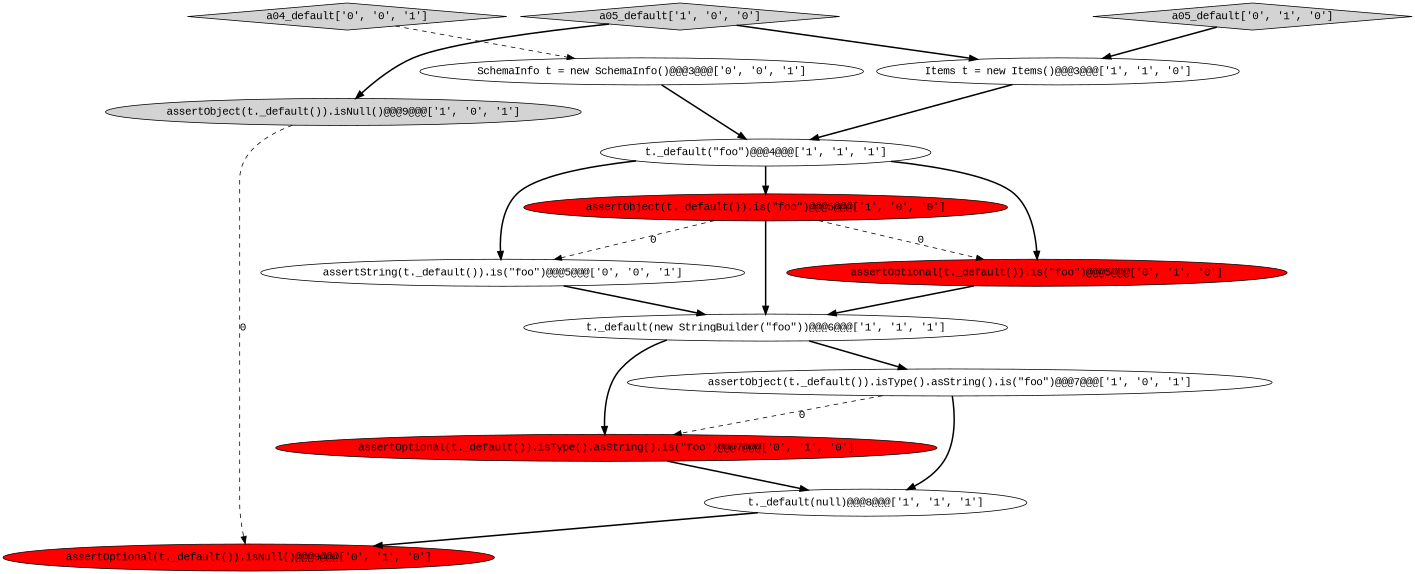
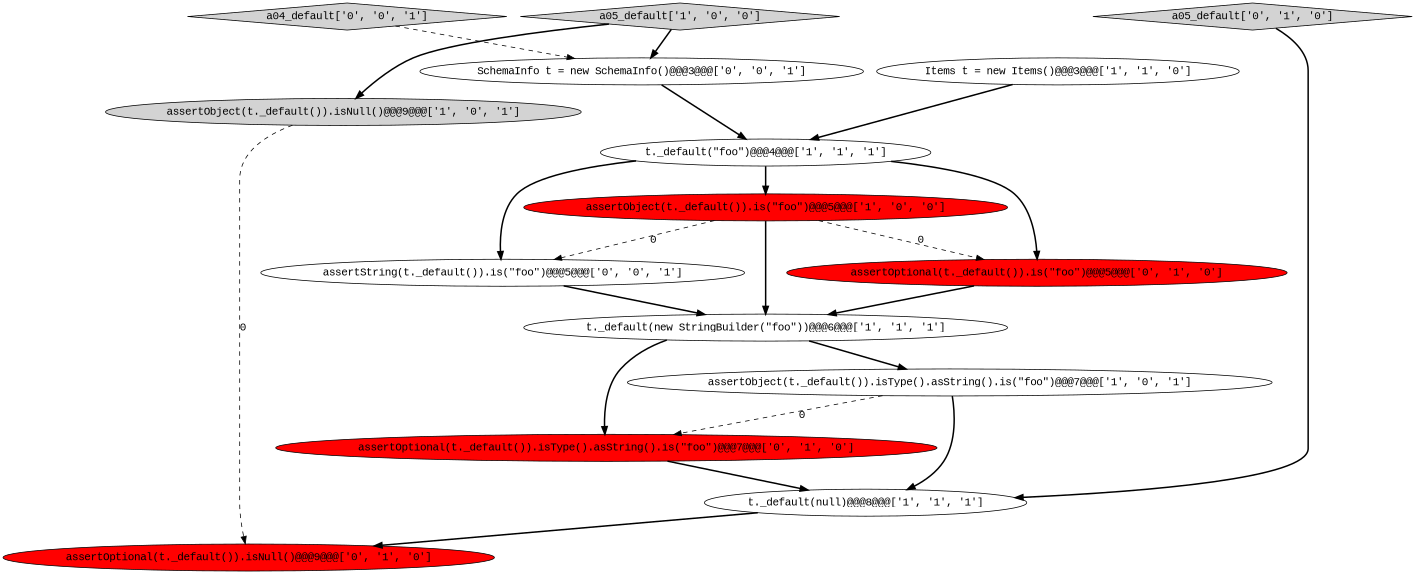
edge "a05_default['1', '0', '0']" -> "Items t = new Items()@@@3@@@['1', '1', '0']": now "a05_default['1', '0', '0']" -> "SchemaInfo t = new SchemaInfo()@@@3@@@['0', '0', '1']"
edge "a05_default['0', '1', '0']" -> "Items t = new Items()@@@3@@@['1', '1', '0']": now "a05_default['0', '1', '0']" -> "t._default(null)@@@8@@@['1', '1', '1']"
